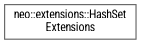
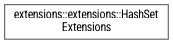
node "neo::extensions::HashSet Extensions": label "neo::extensions::HashSet Extensions" -> "extensions::extensions::HashSet Extensions"
